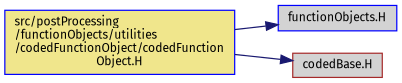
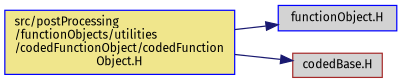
node "functionObjects.H": label "functionObjects.H" -> "functionObject.H"
